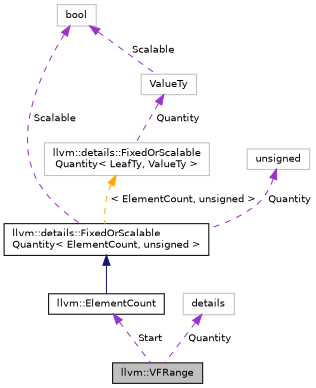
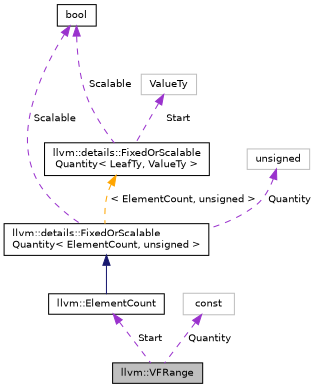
node "bool": color grey75 -> black
edge "ValueTy" -> "bool": now "llvm::details::FixedOrScalable Quantity< LeafTy, ValueTy >" -> "bool"
edge "llvm::details::FixedOrScalable Quantity< LeafTy, ValueTy >" -> "ValueTy": label " Quantity" -> " Start"
node "llvm::details::FixedOrScalable Quantity< LeafTy, ValueTy >": color grey75 -> black
node "details": label "details" -> "const"
